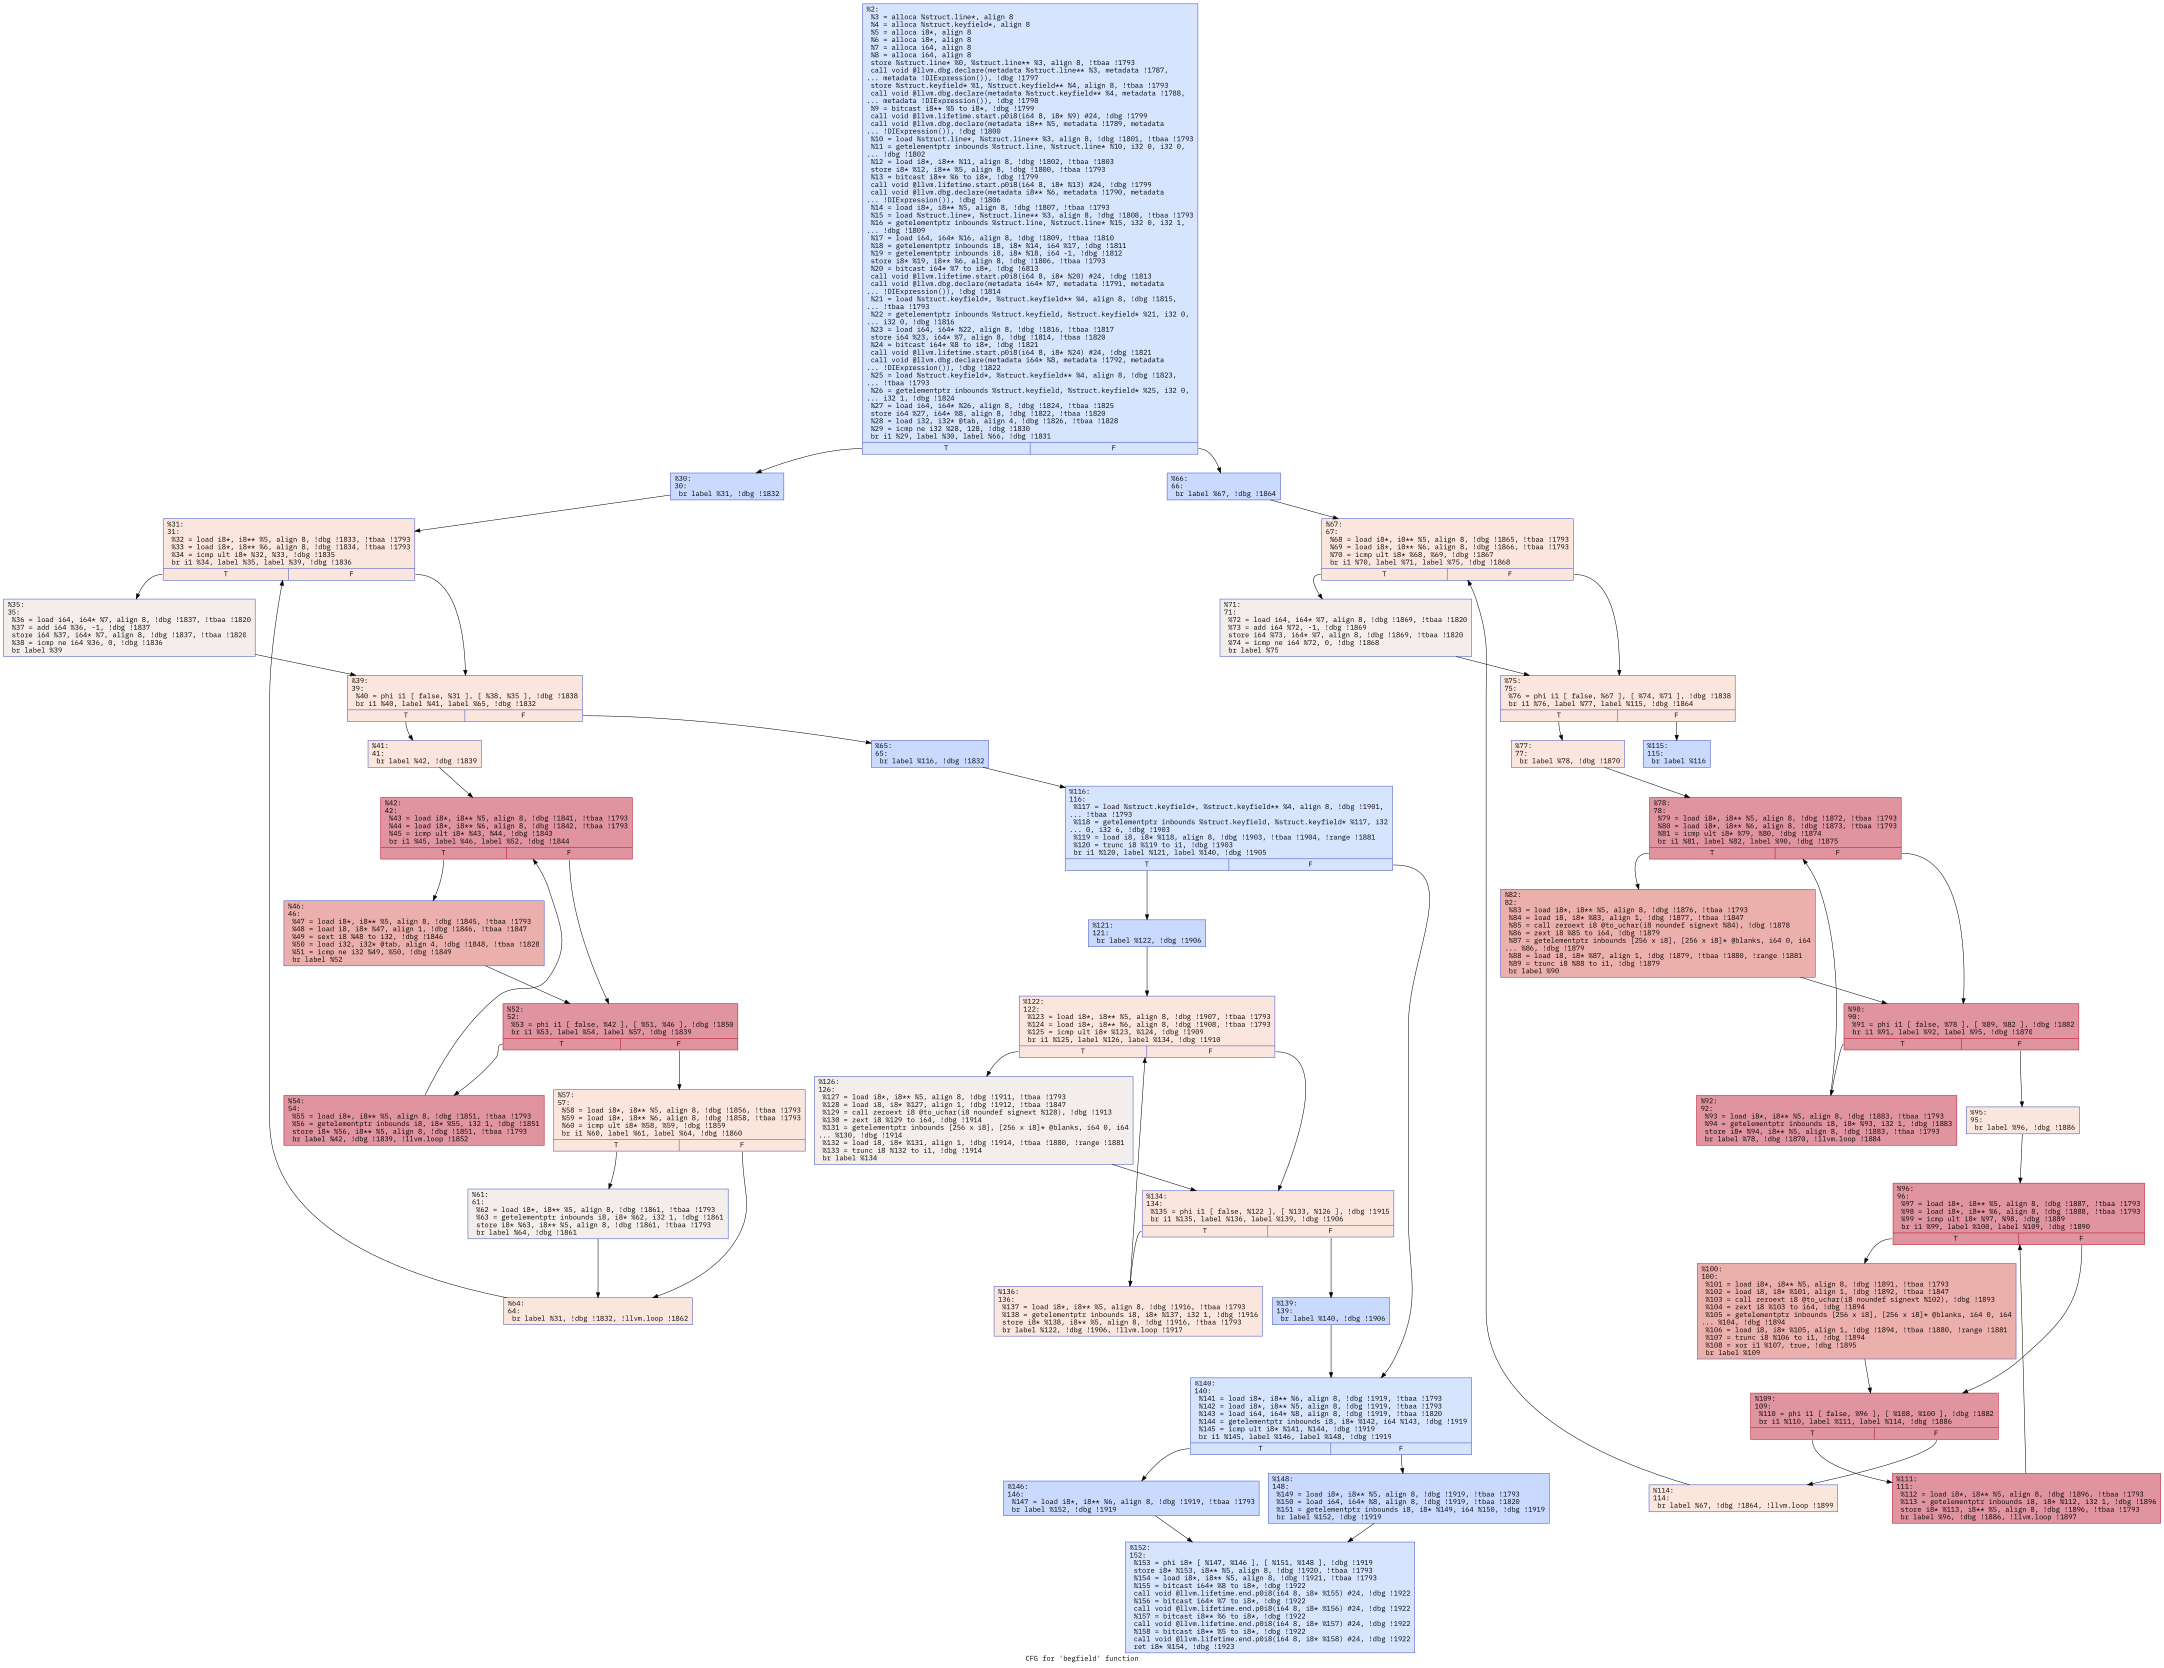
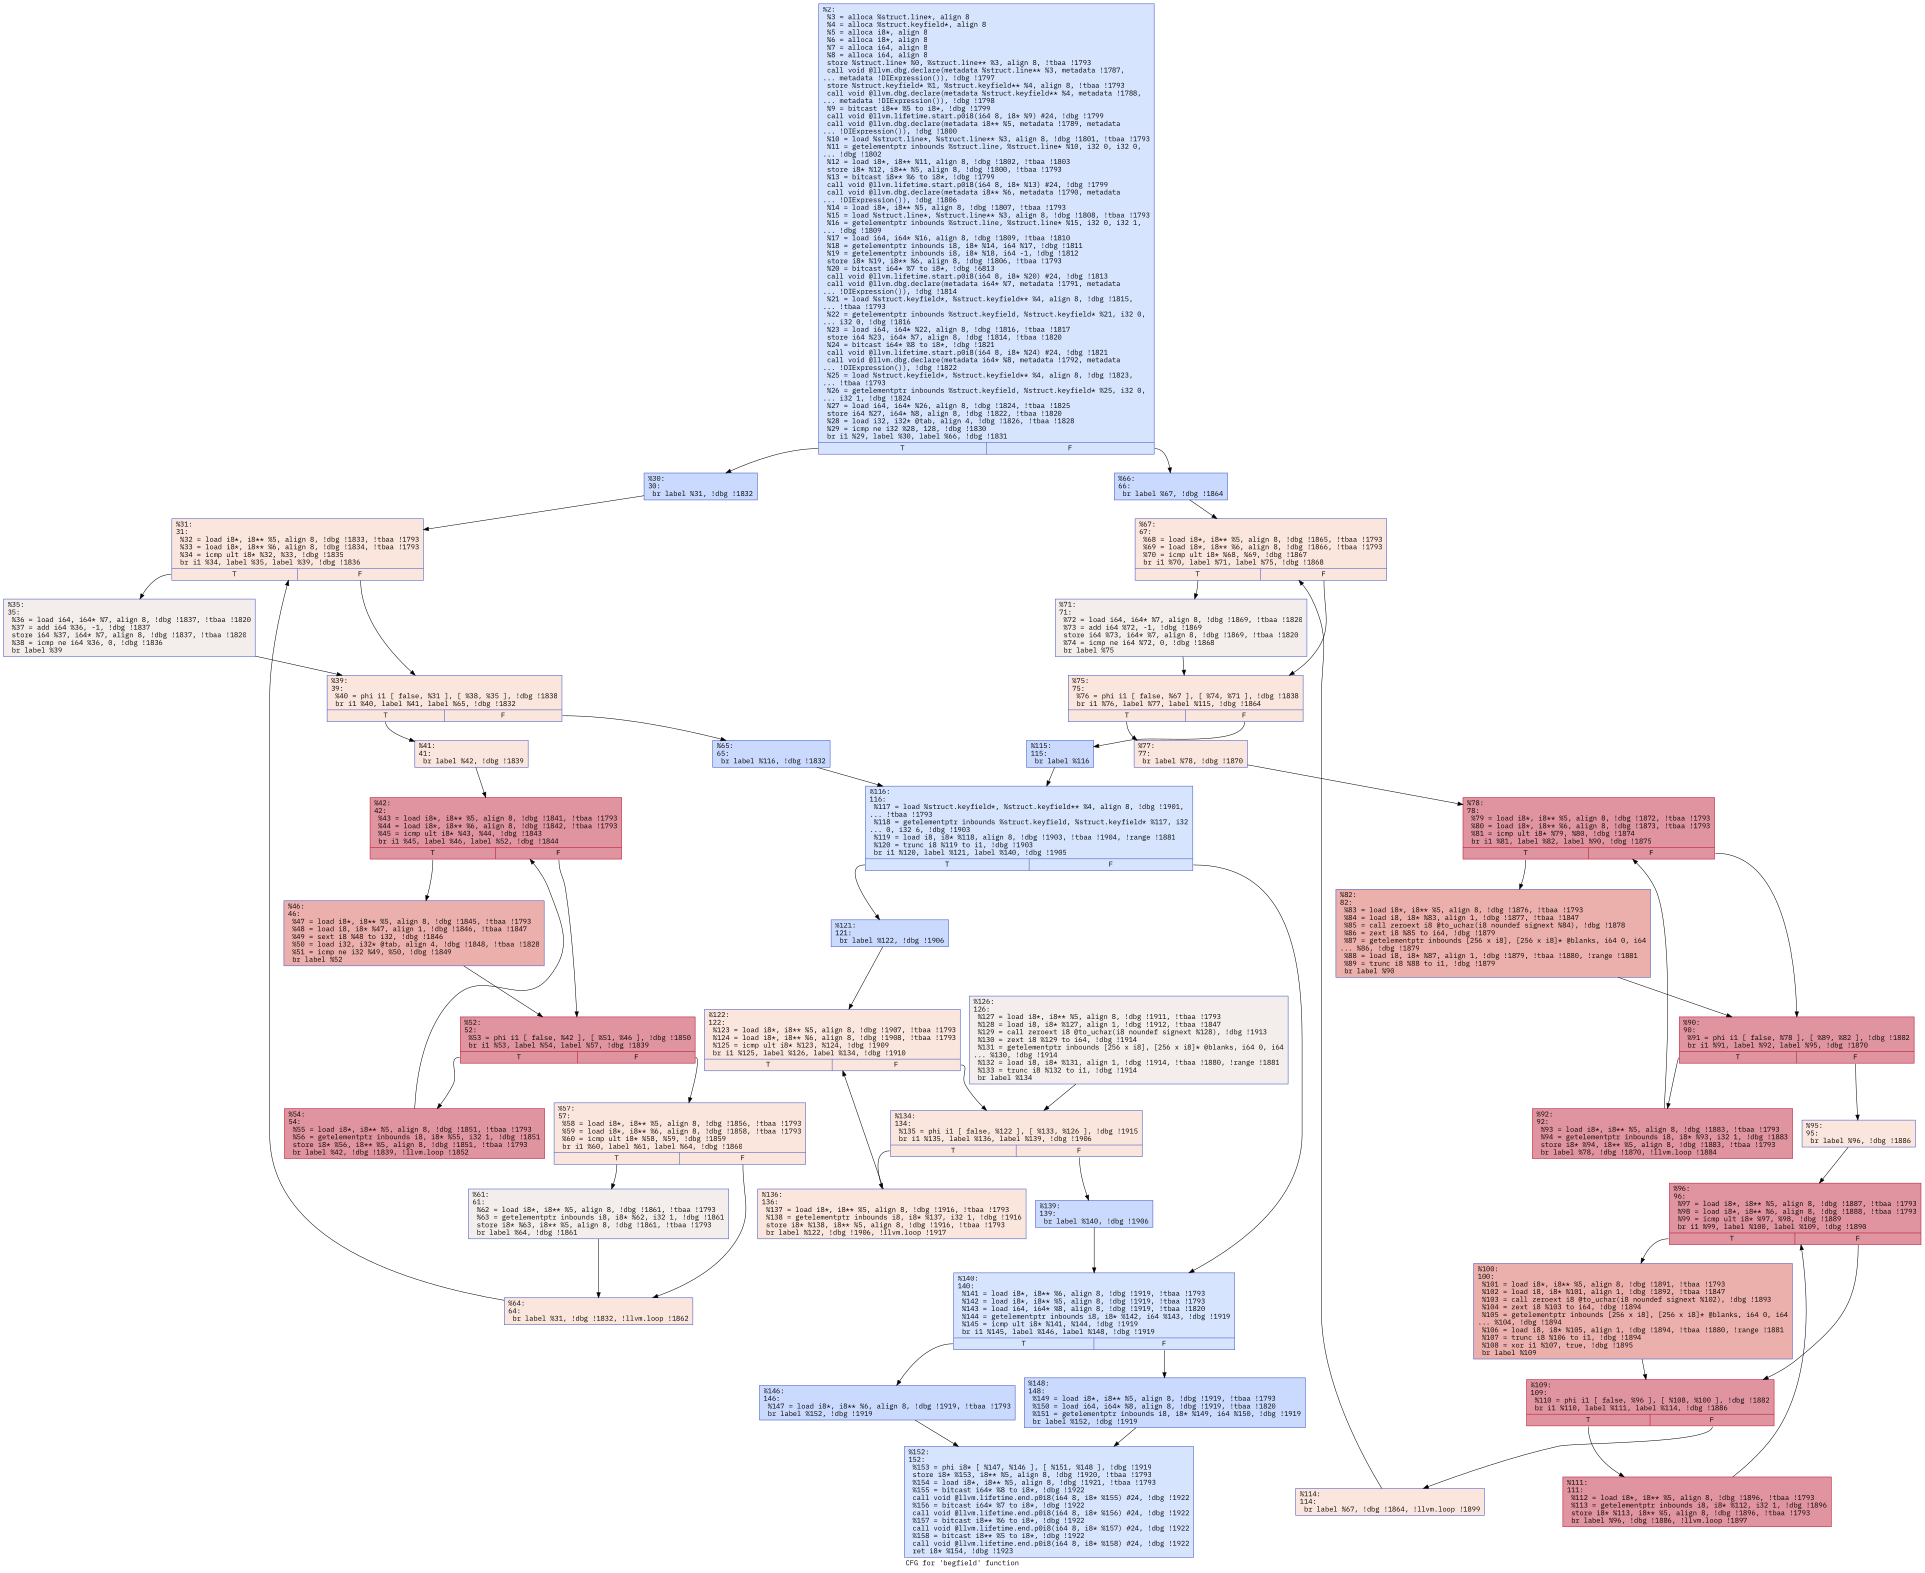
edge "%115:" -> "%116:": added
edge "%122:" -> "%126:": removed
